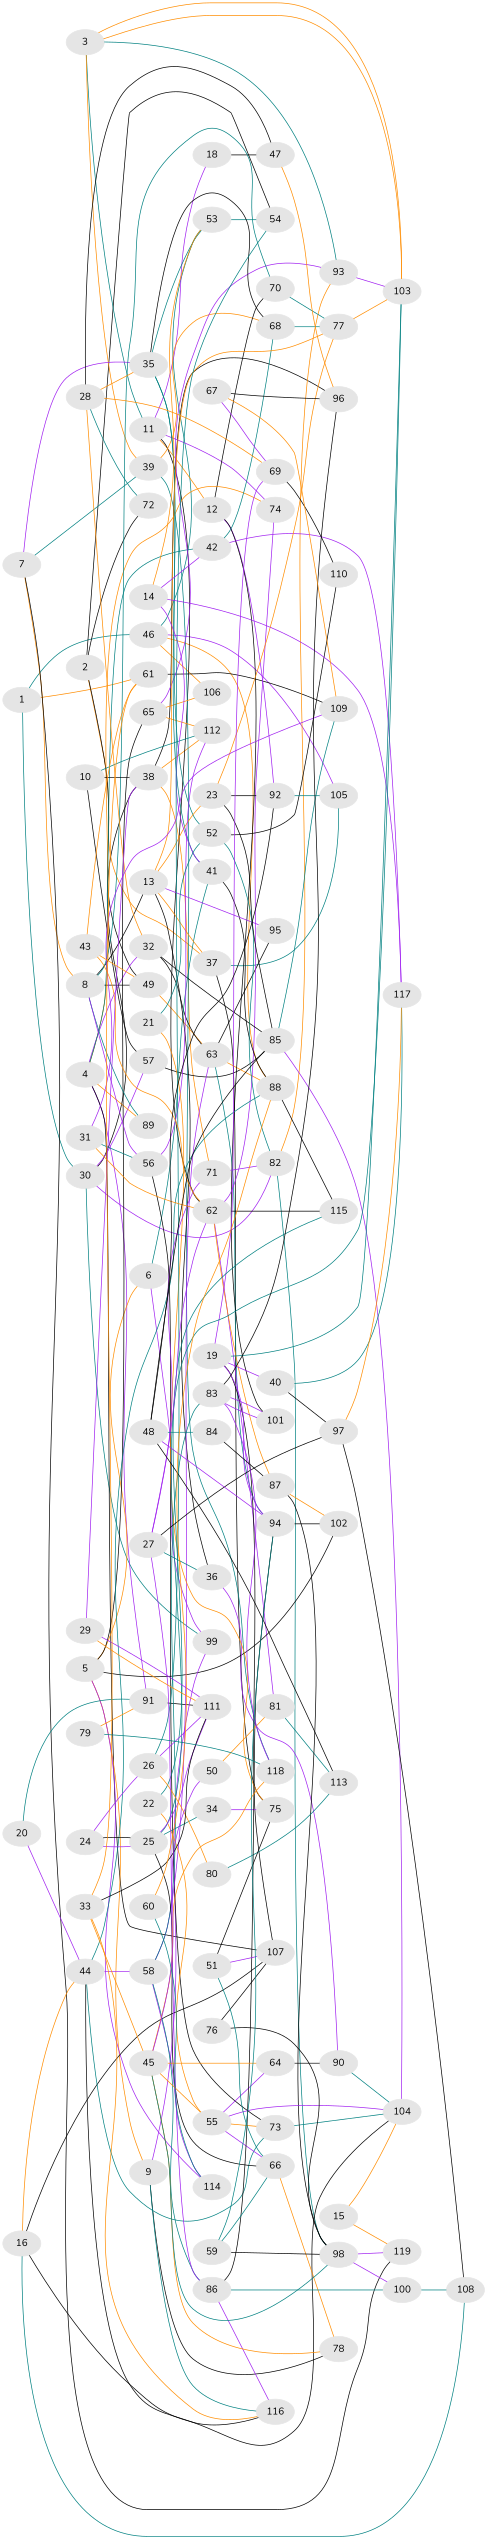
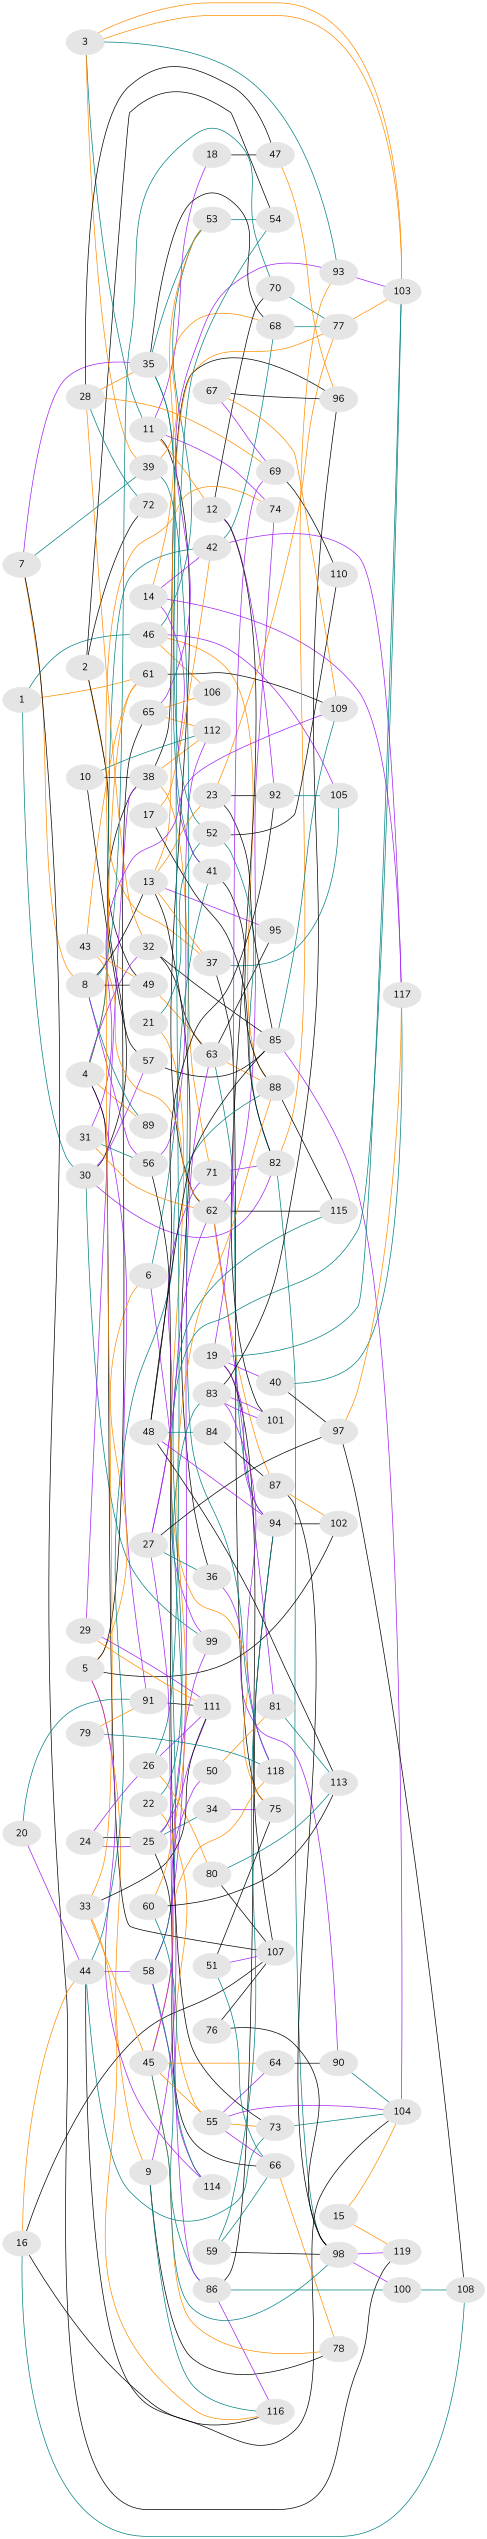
node "17": added
edge "113" -- "60": added
edge "80" -- "107": added
